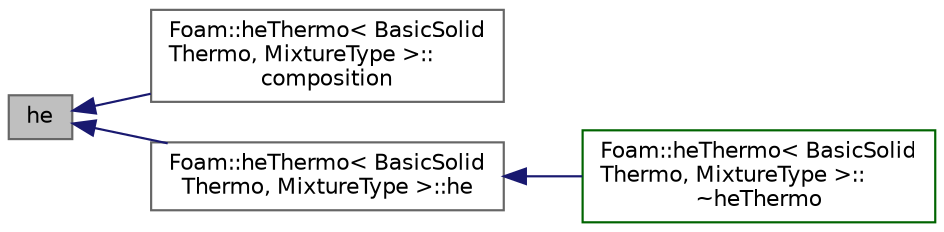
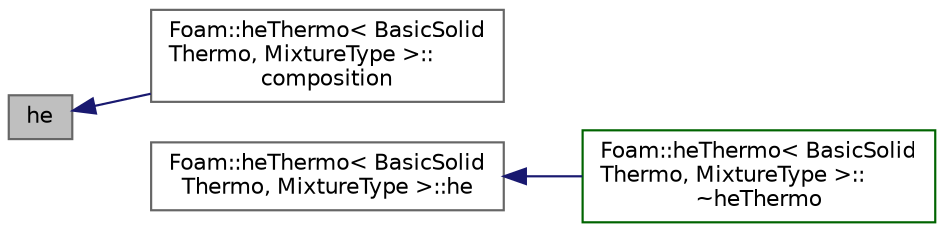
edge "Foam::heThermo< BasicSolid Thermo, MixtureType >::he" -> "he": removed
